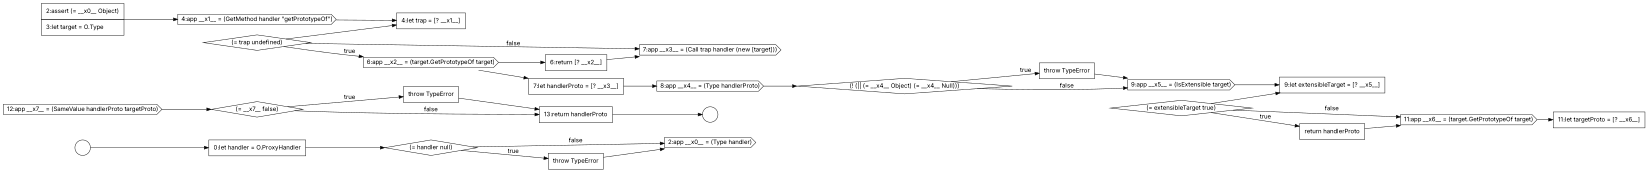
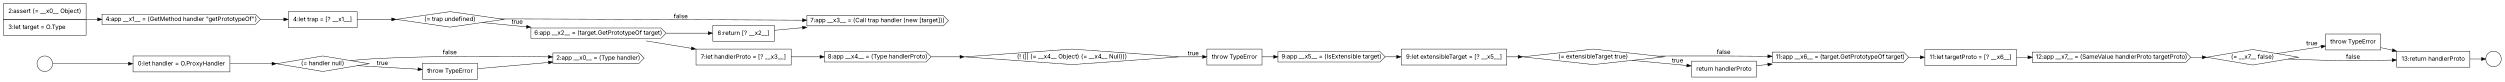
edge "(= trap undefined)" -> "4:let trap = [? __x1__]": reversed
edge "11:let targetProto = [? __x6__]" -> "12:app __x7__ = (SameValue handlerProto targetProto)": added
edge "(! (|| (= __x4__ Object) (= __x4__ Null)))" -> "9:app __x5__ = (IsExtensible target)": removed, label "false"
edge "(= extensibleTarget true)" -> "9:let extensibleTarget = [? __x5__]": reversed
